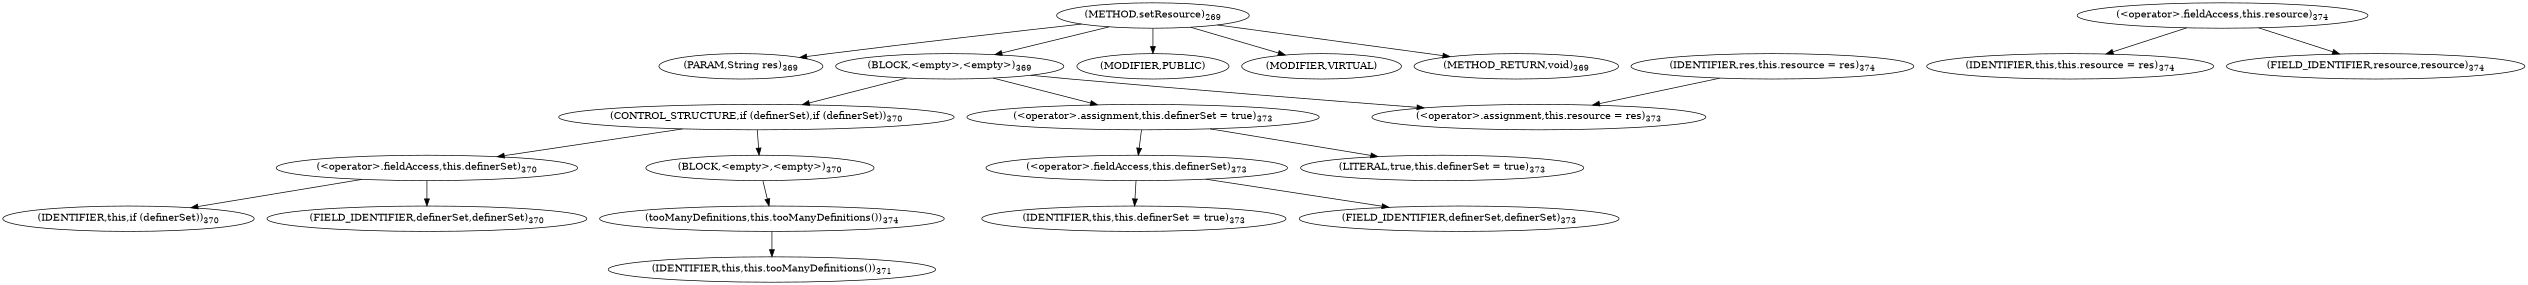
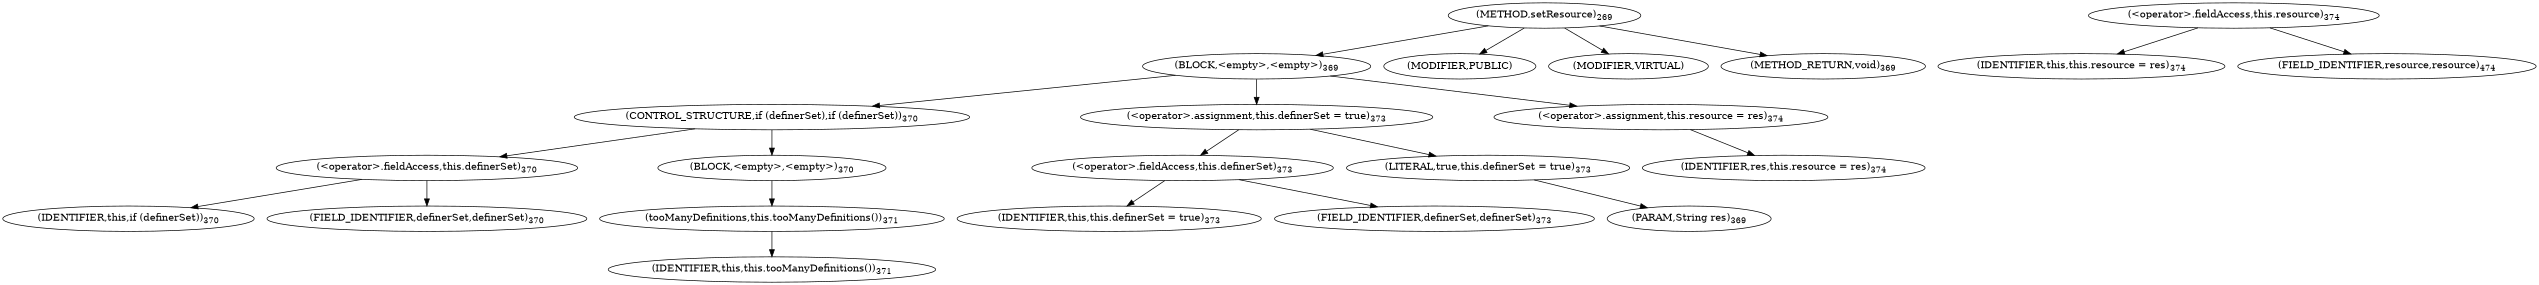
edge "(METHOD,setResource)" -> "(PARAM,String res)": now "(LITERAL,true,this.definerSet = true)" -> "(PARAM,String res)"
node "(FIELD_IDENTIFIER,resource,resource)": text "374" -> "474"
edge "(IDENTIFIER,res,this.resource = res)" -> "(<operator>.assignment,this.resource = res)": reversed
node "(<operator>.assignment,this.resource = res)": text "373" -> "374"
node "(tooManyDefinitions,this.tooManyDefinitions())": text "374" -> "371"
